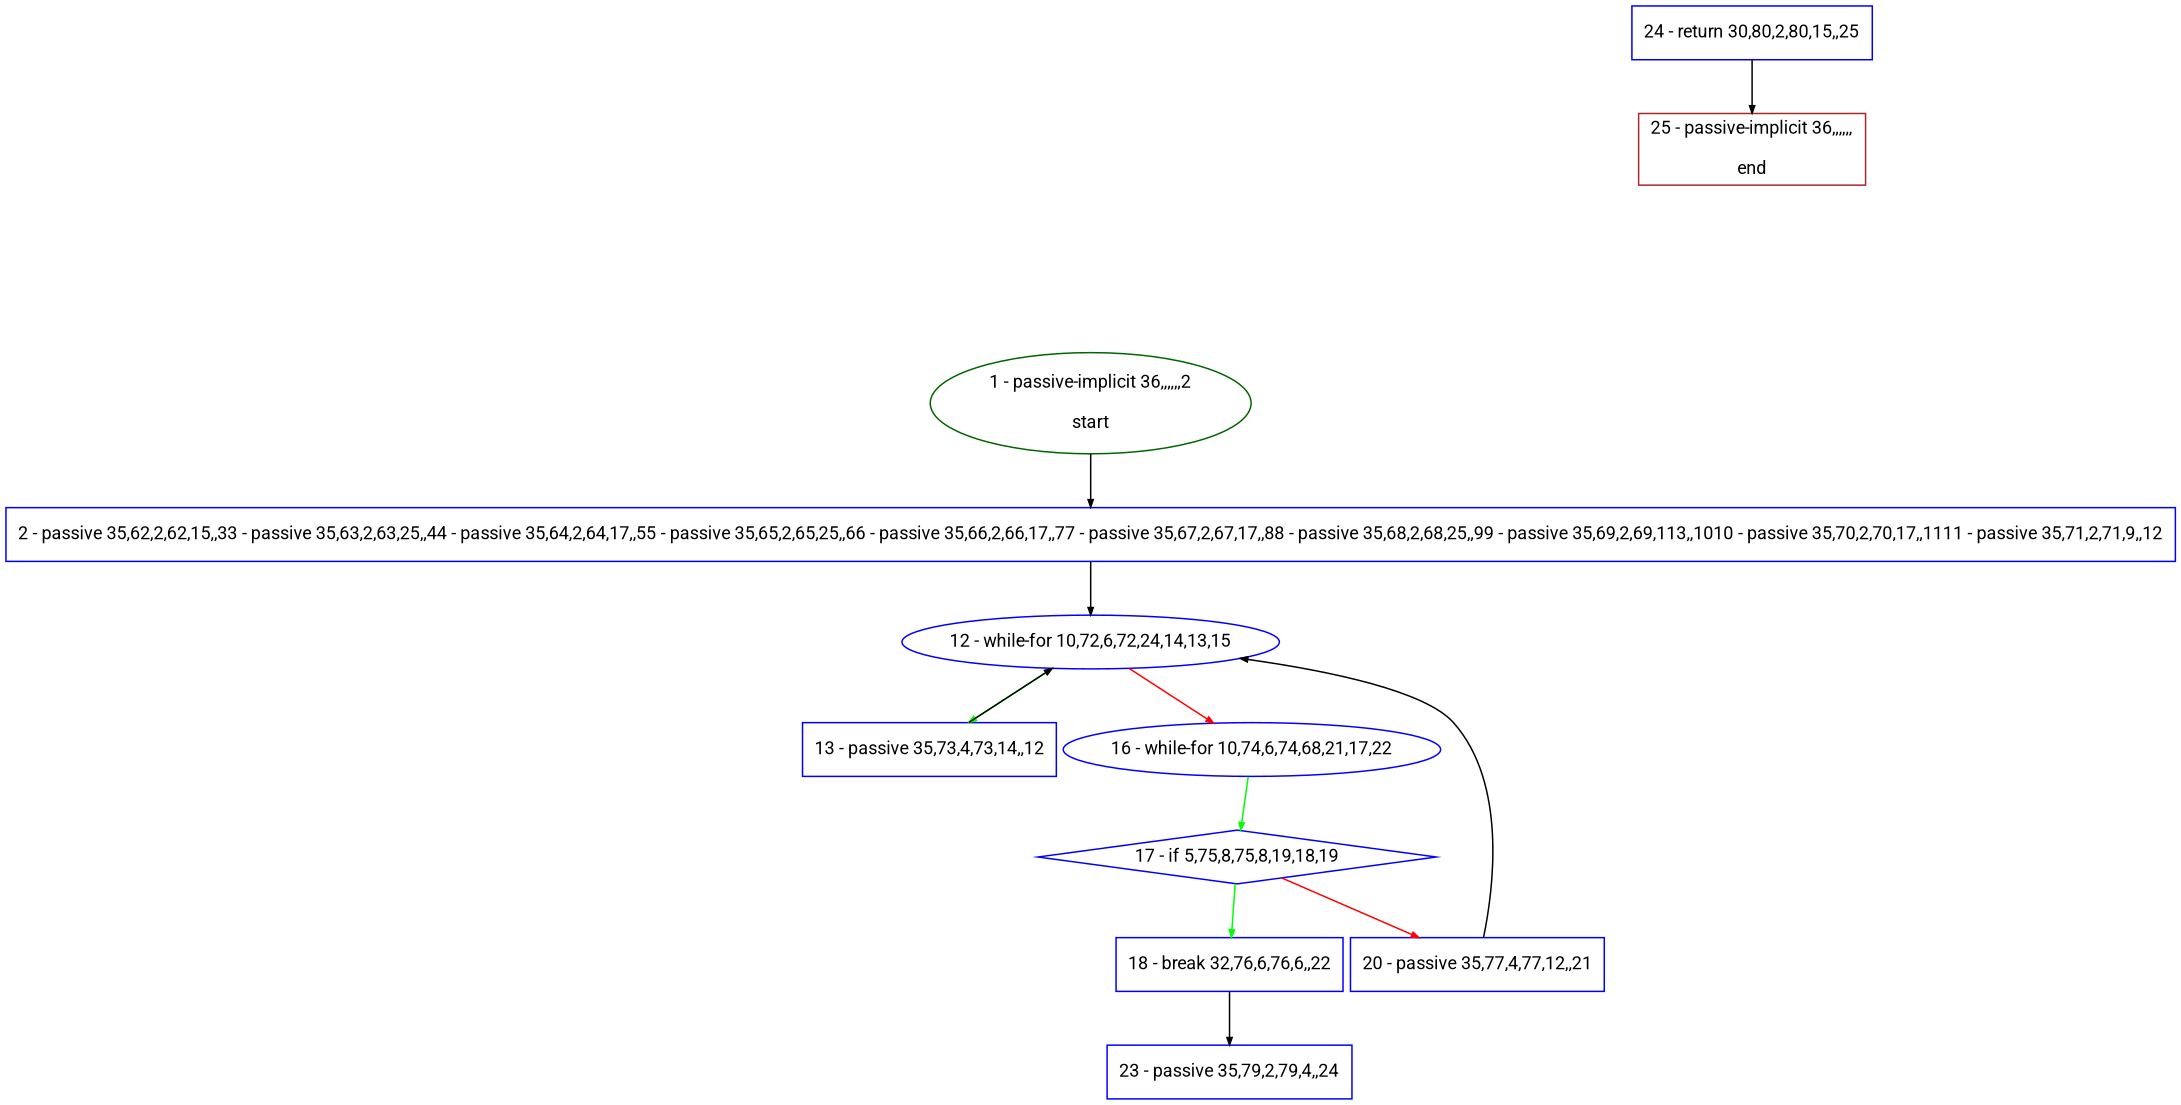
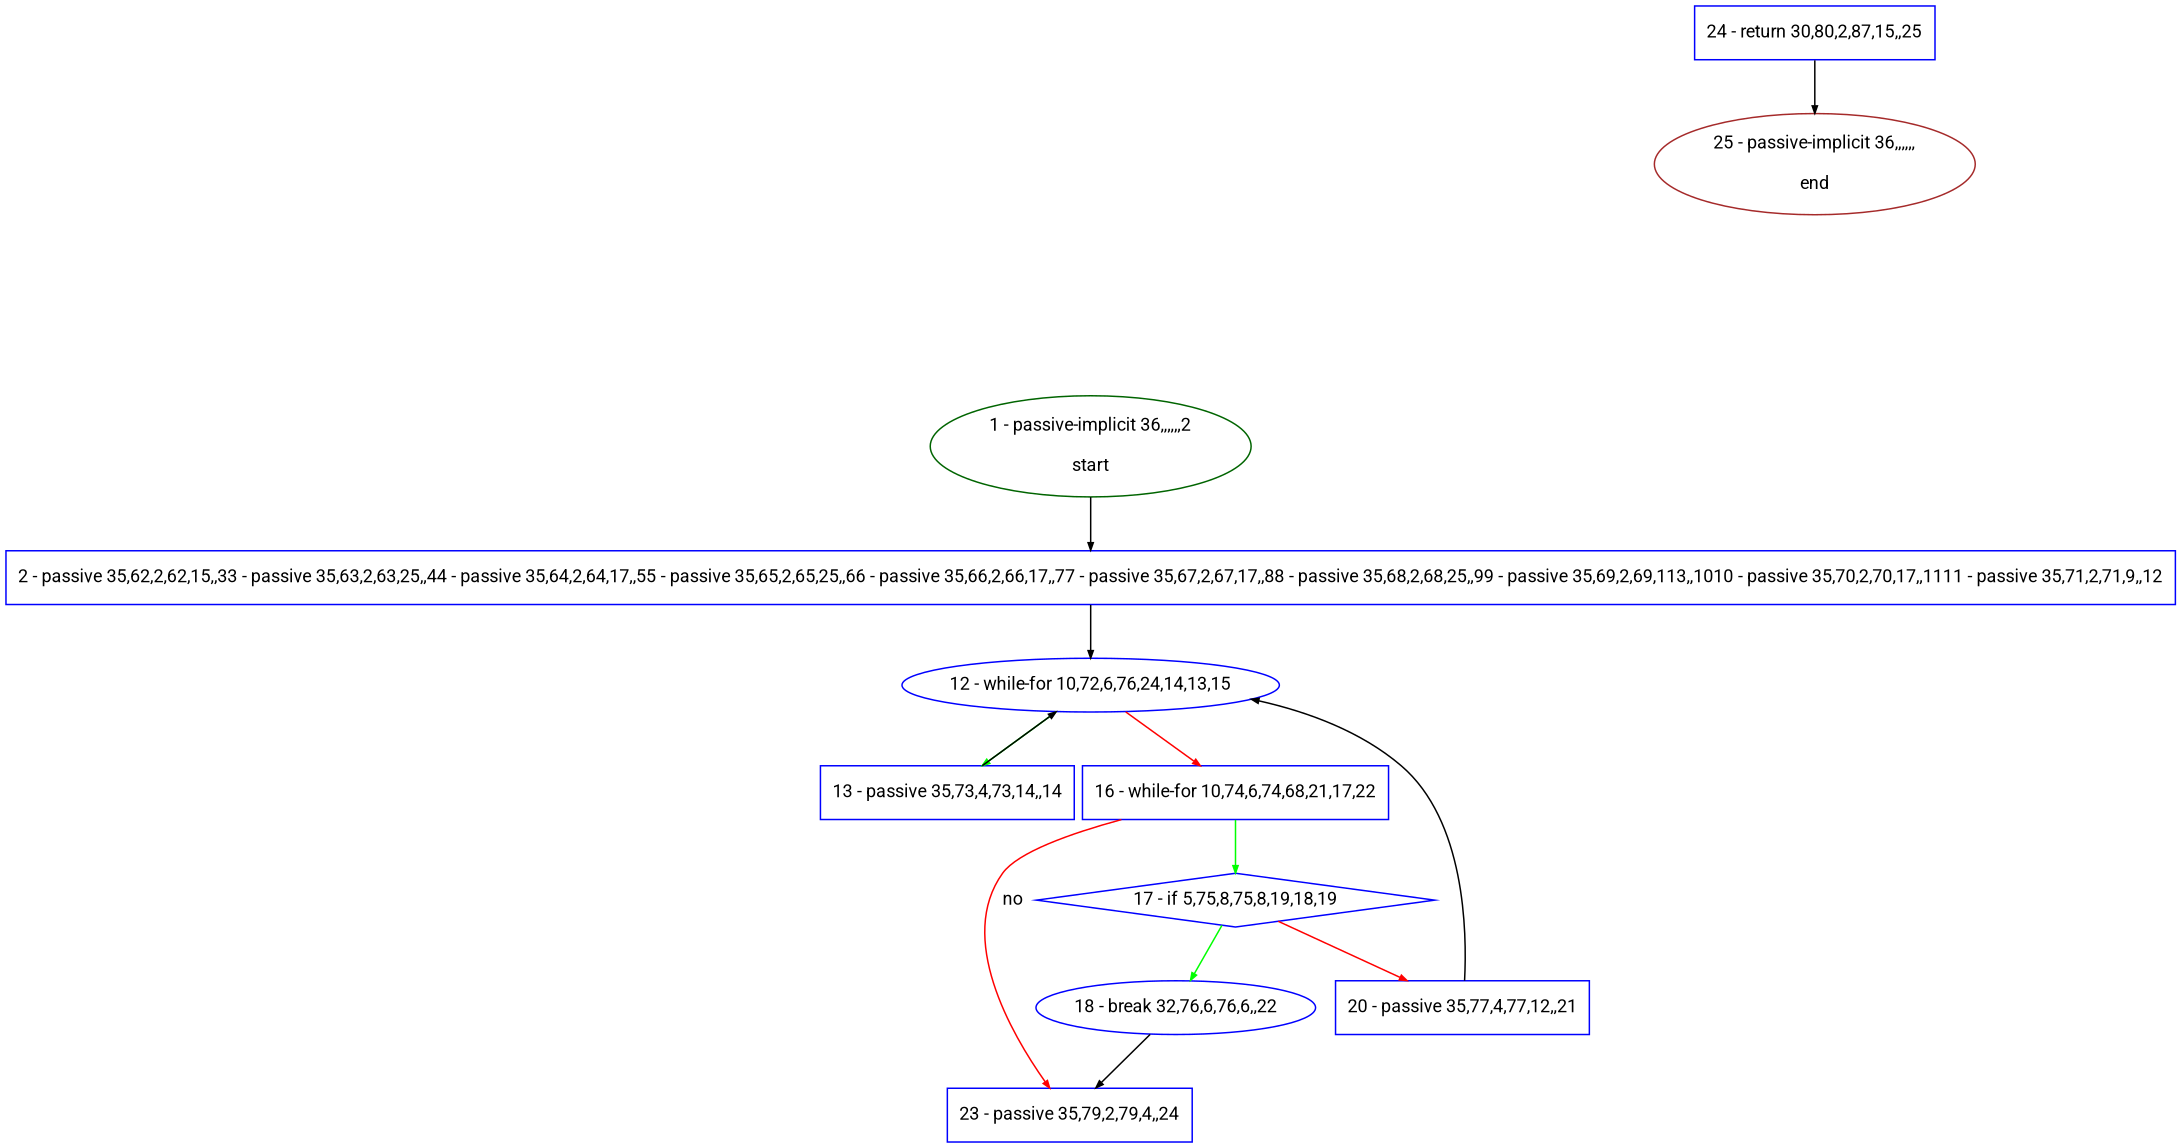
node "24 - return 30,80,2,80,15,,25": label "24 - return 30,80,2,80,15,,25" -> "24 - return 30,80,2,87,15,,25"
node "25 - passive-implicit 36,,,,,, end": shape box -> ellipse
node "12 - while-for 10,72,6,72,24,14,13,15": label "12 - while-for 10,72,6,72,24,14,13,15" -> "12 - while-for 10,72,6,76,24,14,13,15"
node "13 - passive 35,73,4,73,14,,12": label "13 - passive 35,73,4,73,14,,12" -> "13 - passive 35,73,4,73,14,,14"
node "16 - while-for 10,74,6,74,68,21,17,22": shape ellipse -> box
edge "16 - while-for 10,74,6,74,68,21,17,22" -> "23 - passive 35,79,2,79,4,,24": added, label "no"
node "18 - break 32,76,6,76,6,,22": shape box -> ellipse
